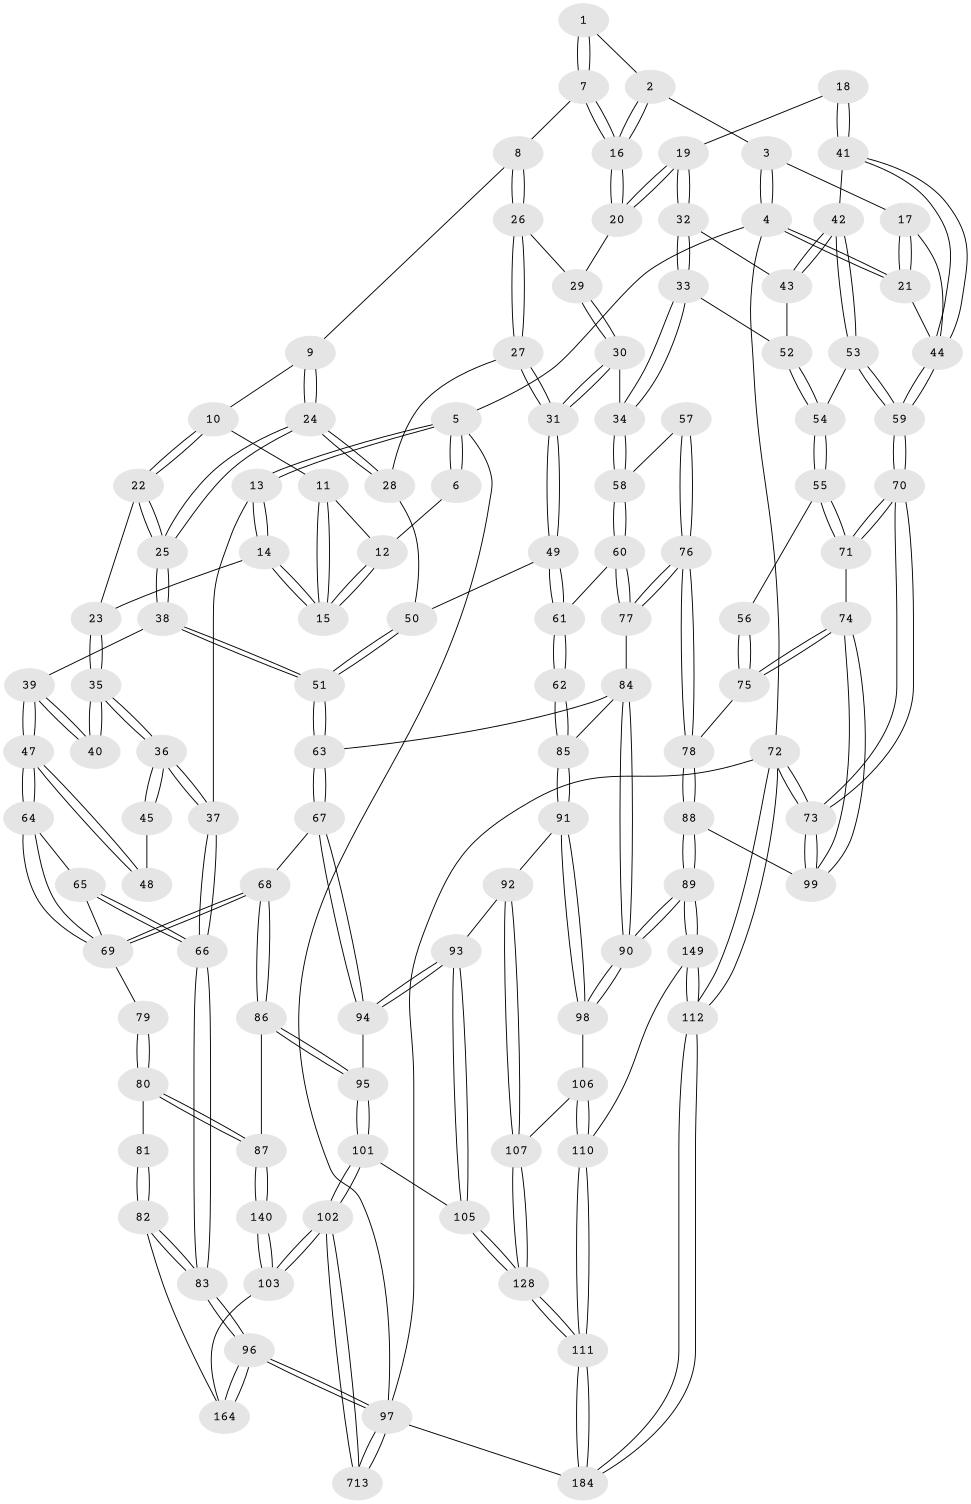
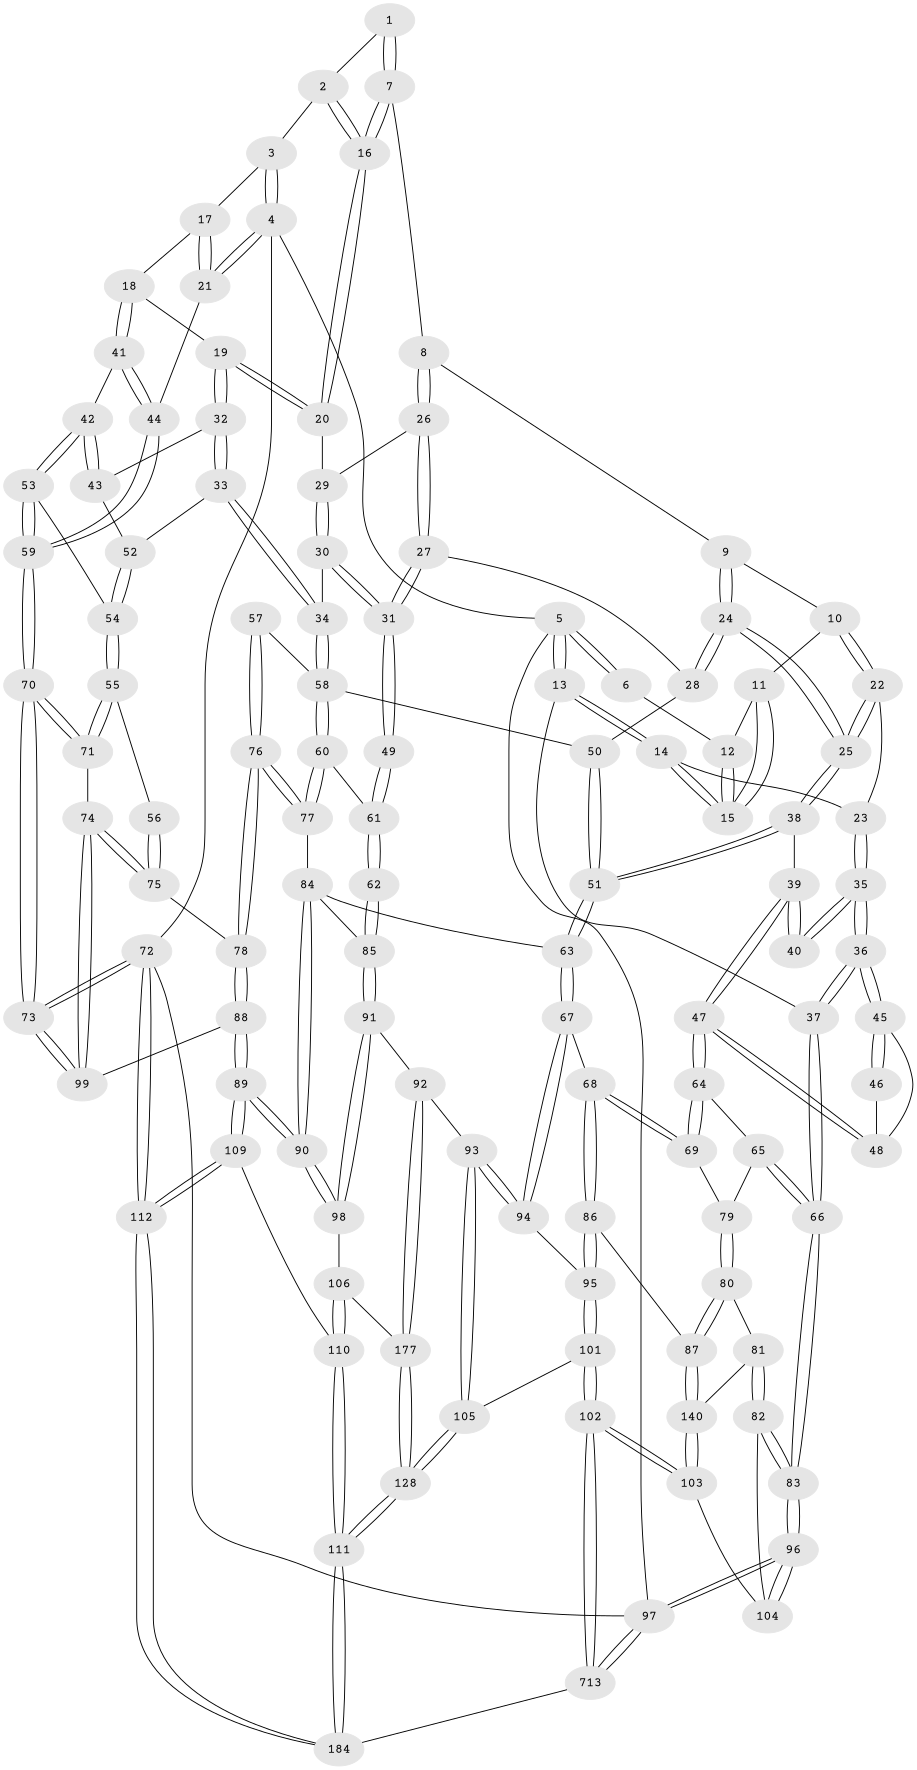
edge "17" -- "44": now "17" -- "18"
edge "49" -- "50": now "58" -- "50"
edge "65" -- "69": now "65" -- "79"
node "149": label "149" -> "109"
node "46": added
node "107": label "107" -> "177"
edge "81" -- "140": added
node "164": label "164" -> "104"
edge "97" -- "184": now "713" -- "184"
